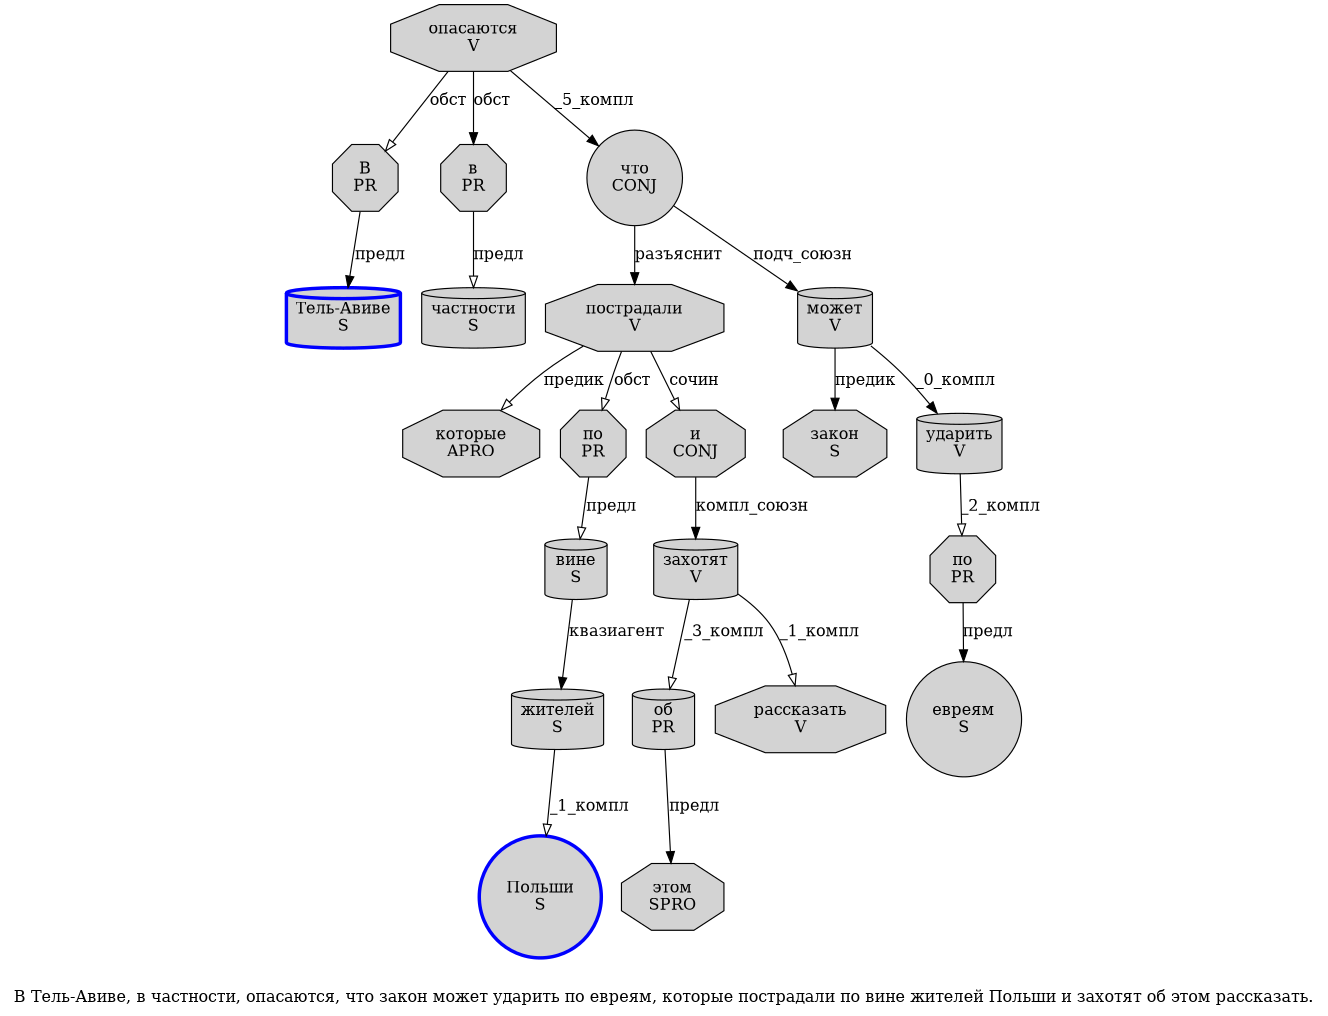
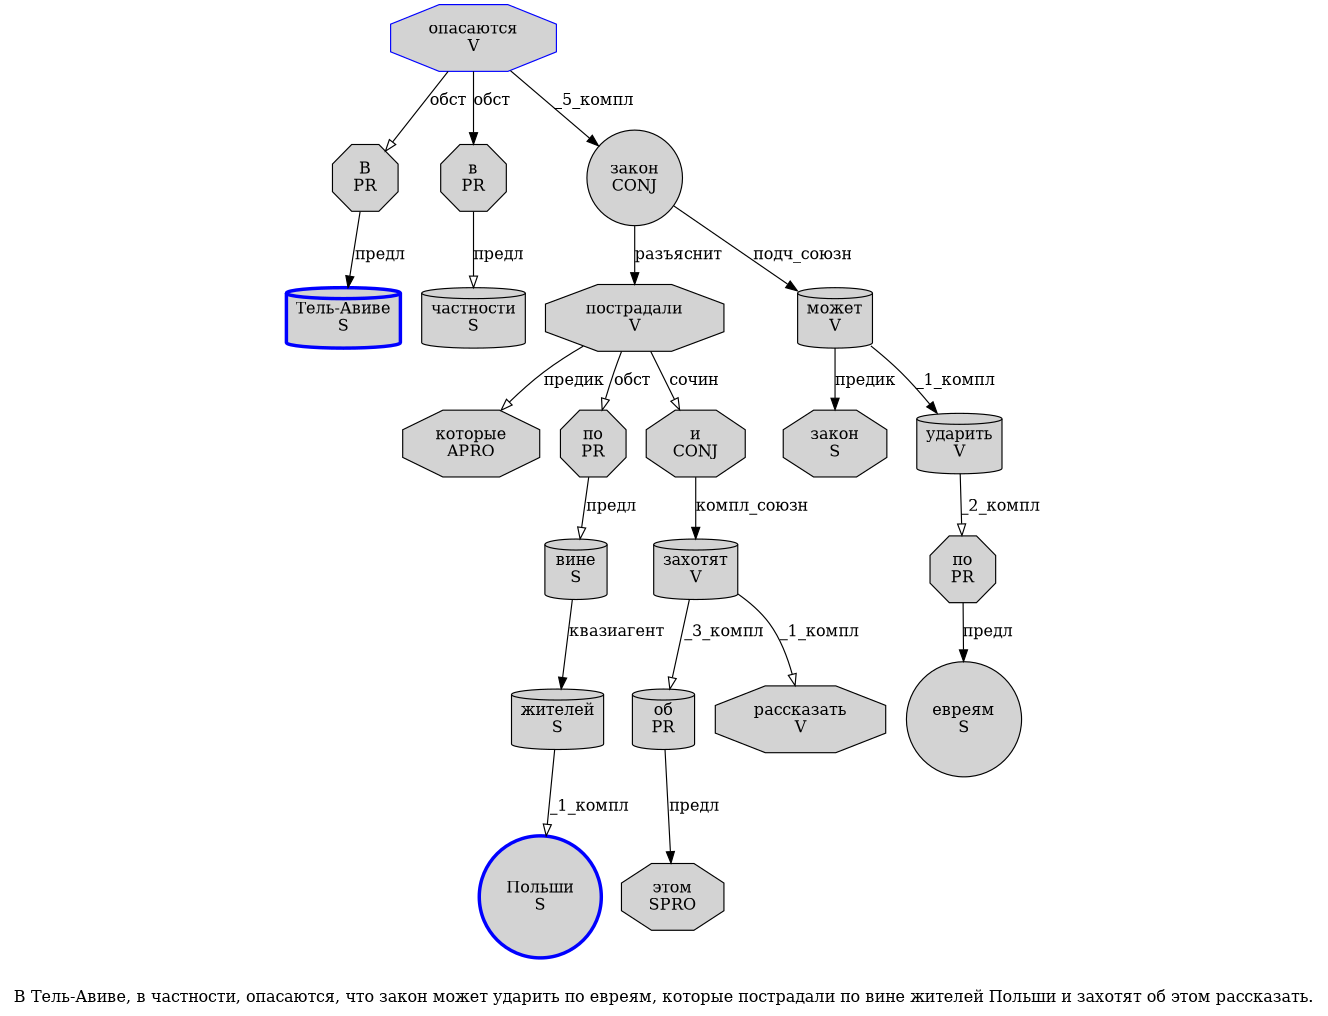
node "опасаются V": color black -> blue
node "что CONJ": label "что CONJ" -> "закон CONJ"
edge "может V" -> "ударить V": label "_0_компл" -> "_1_компл"
